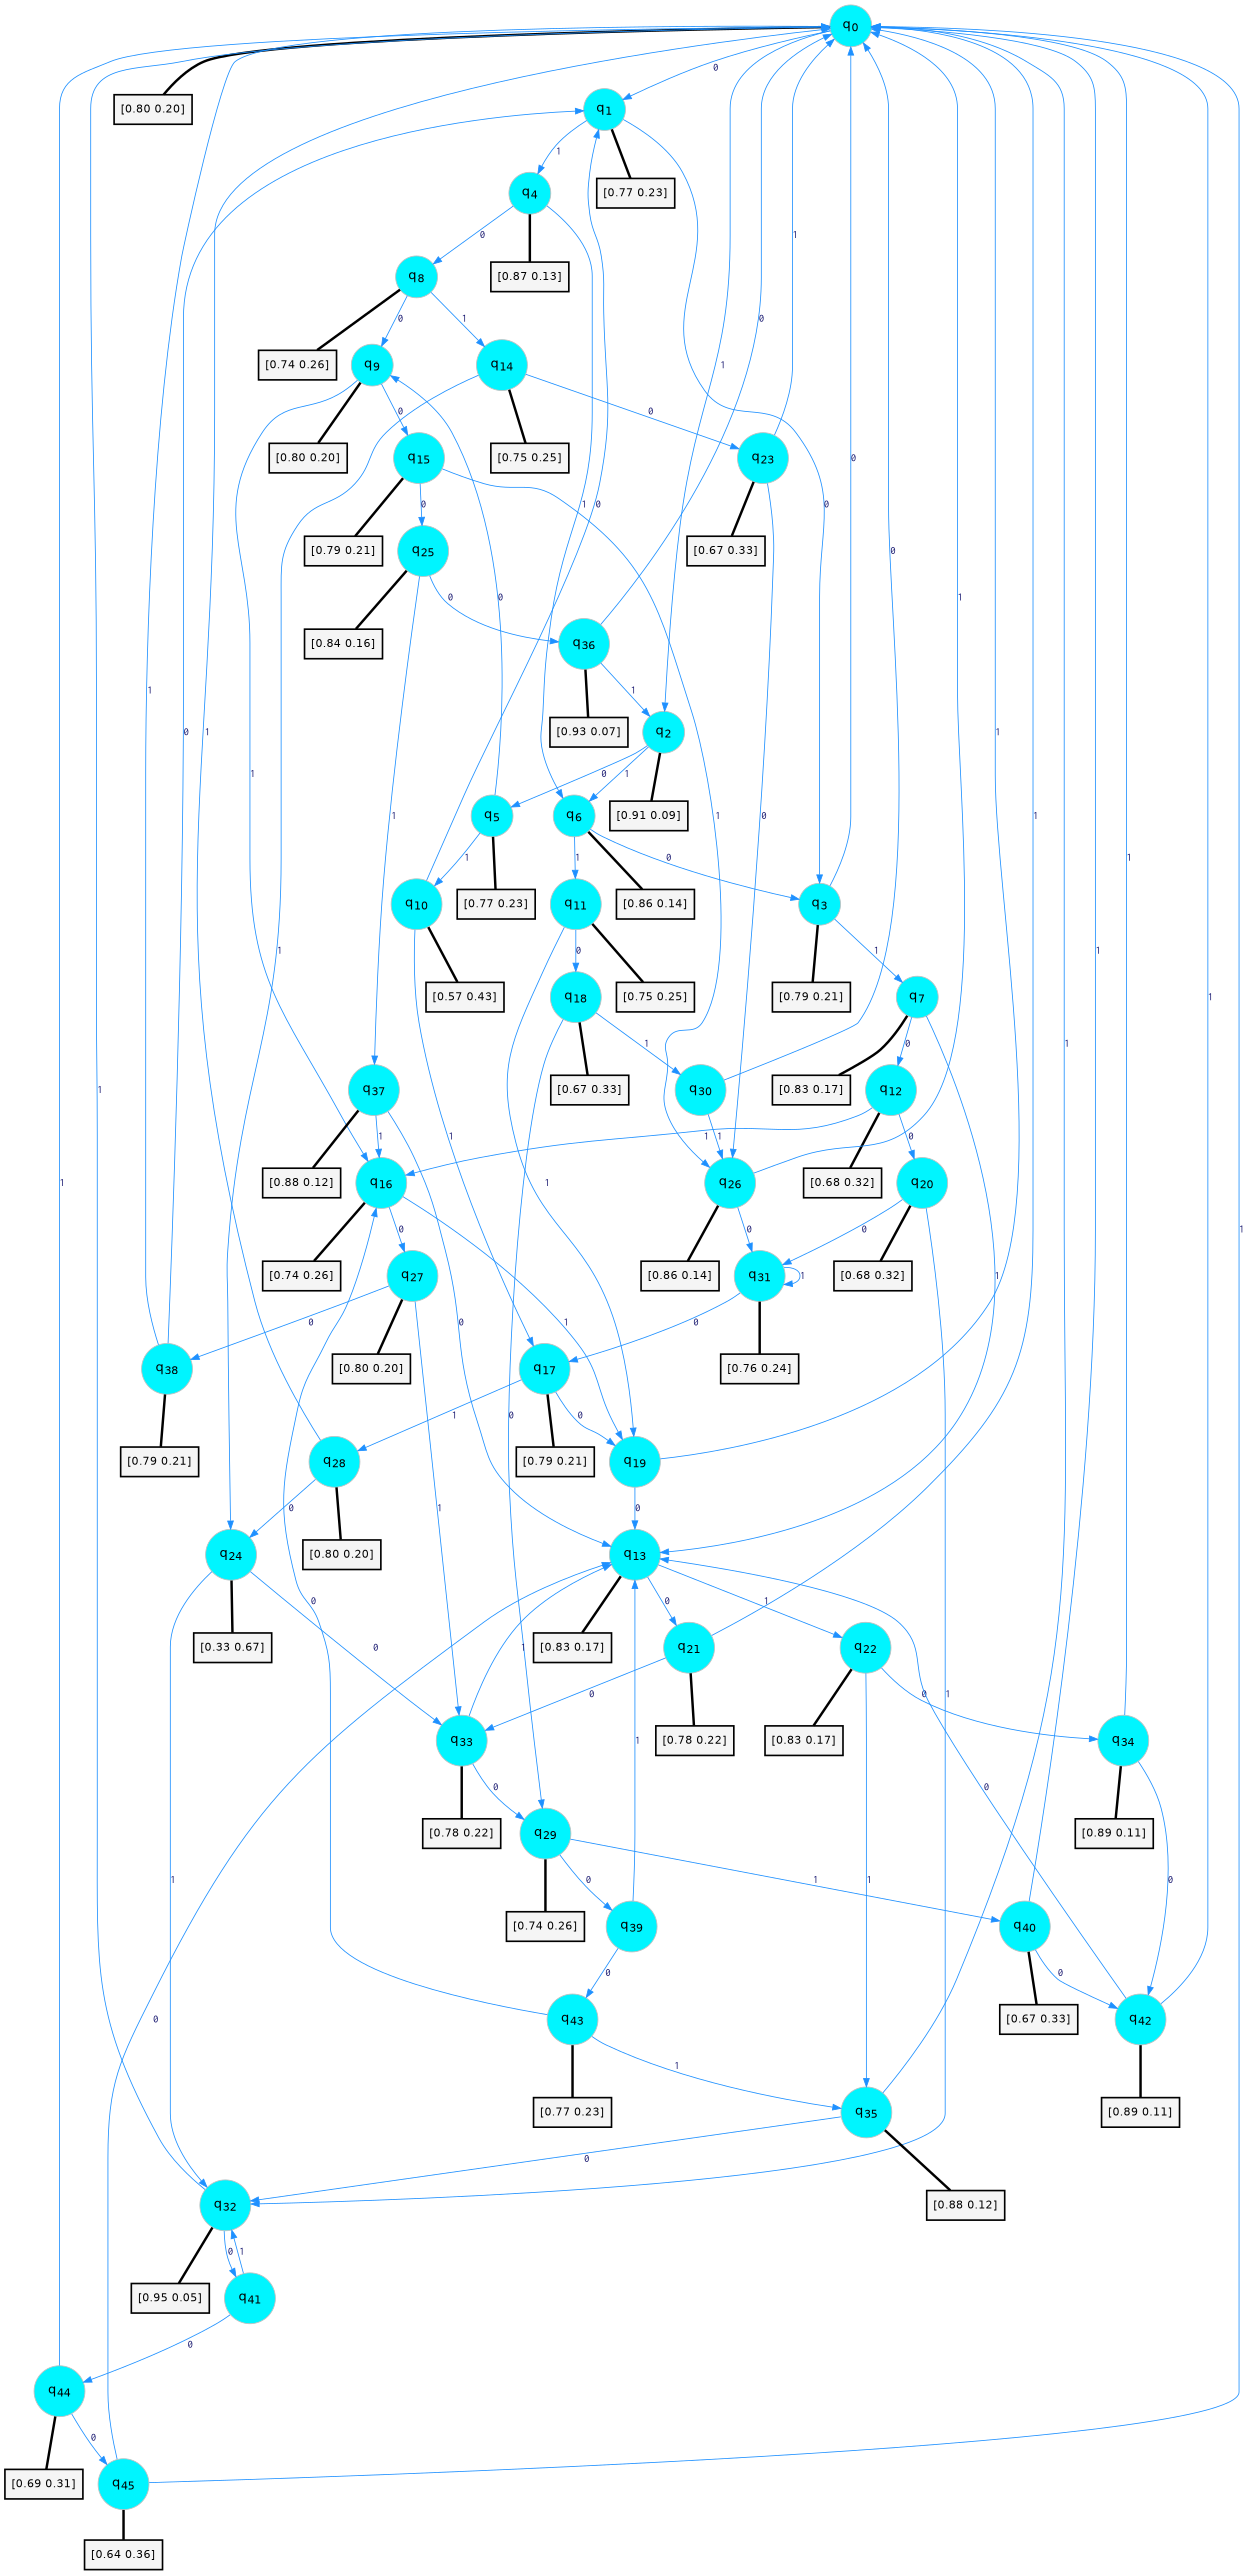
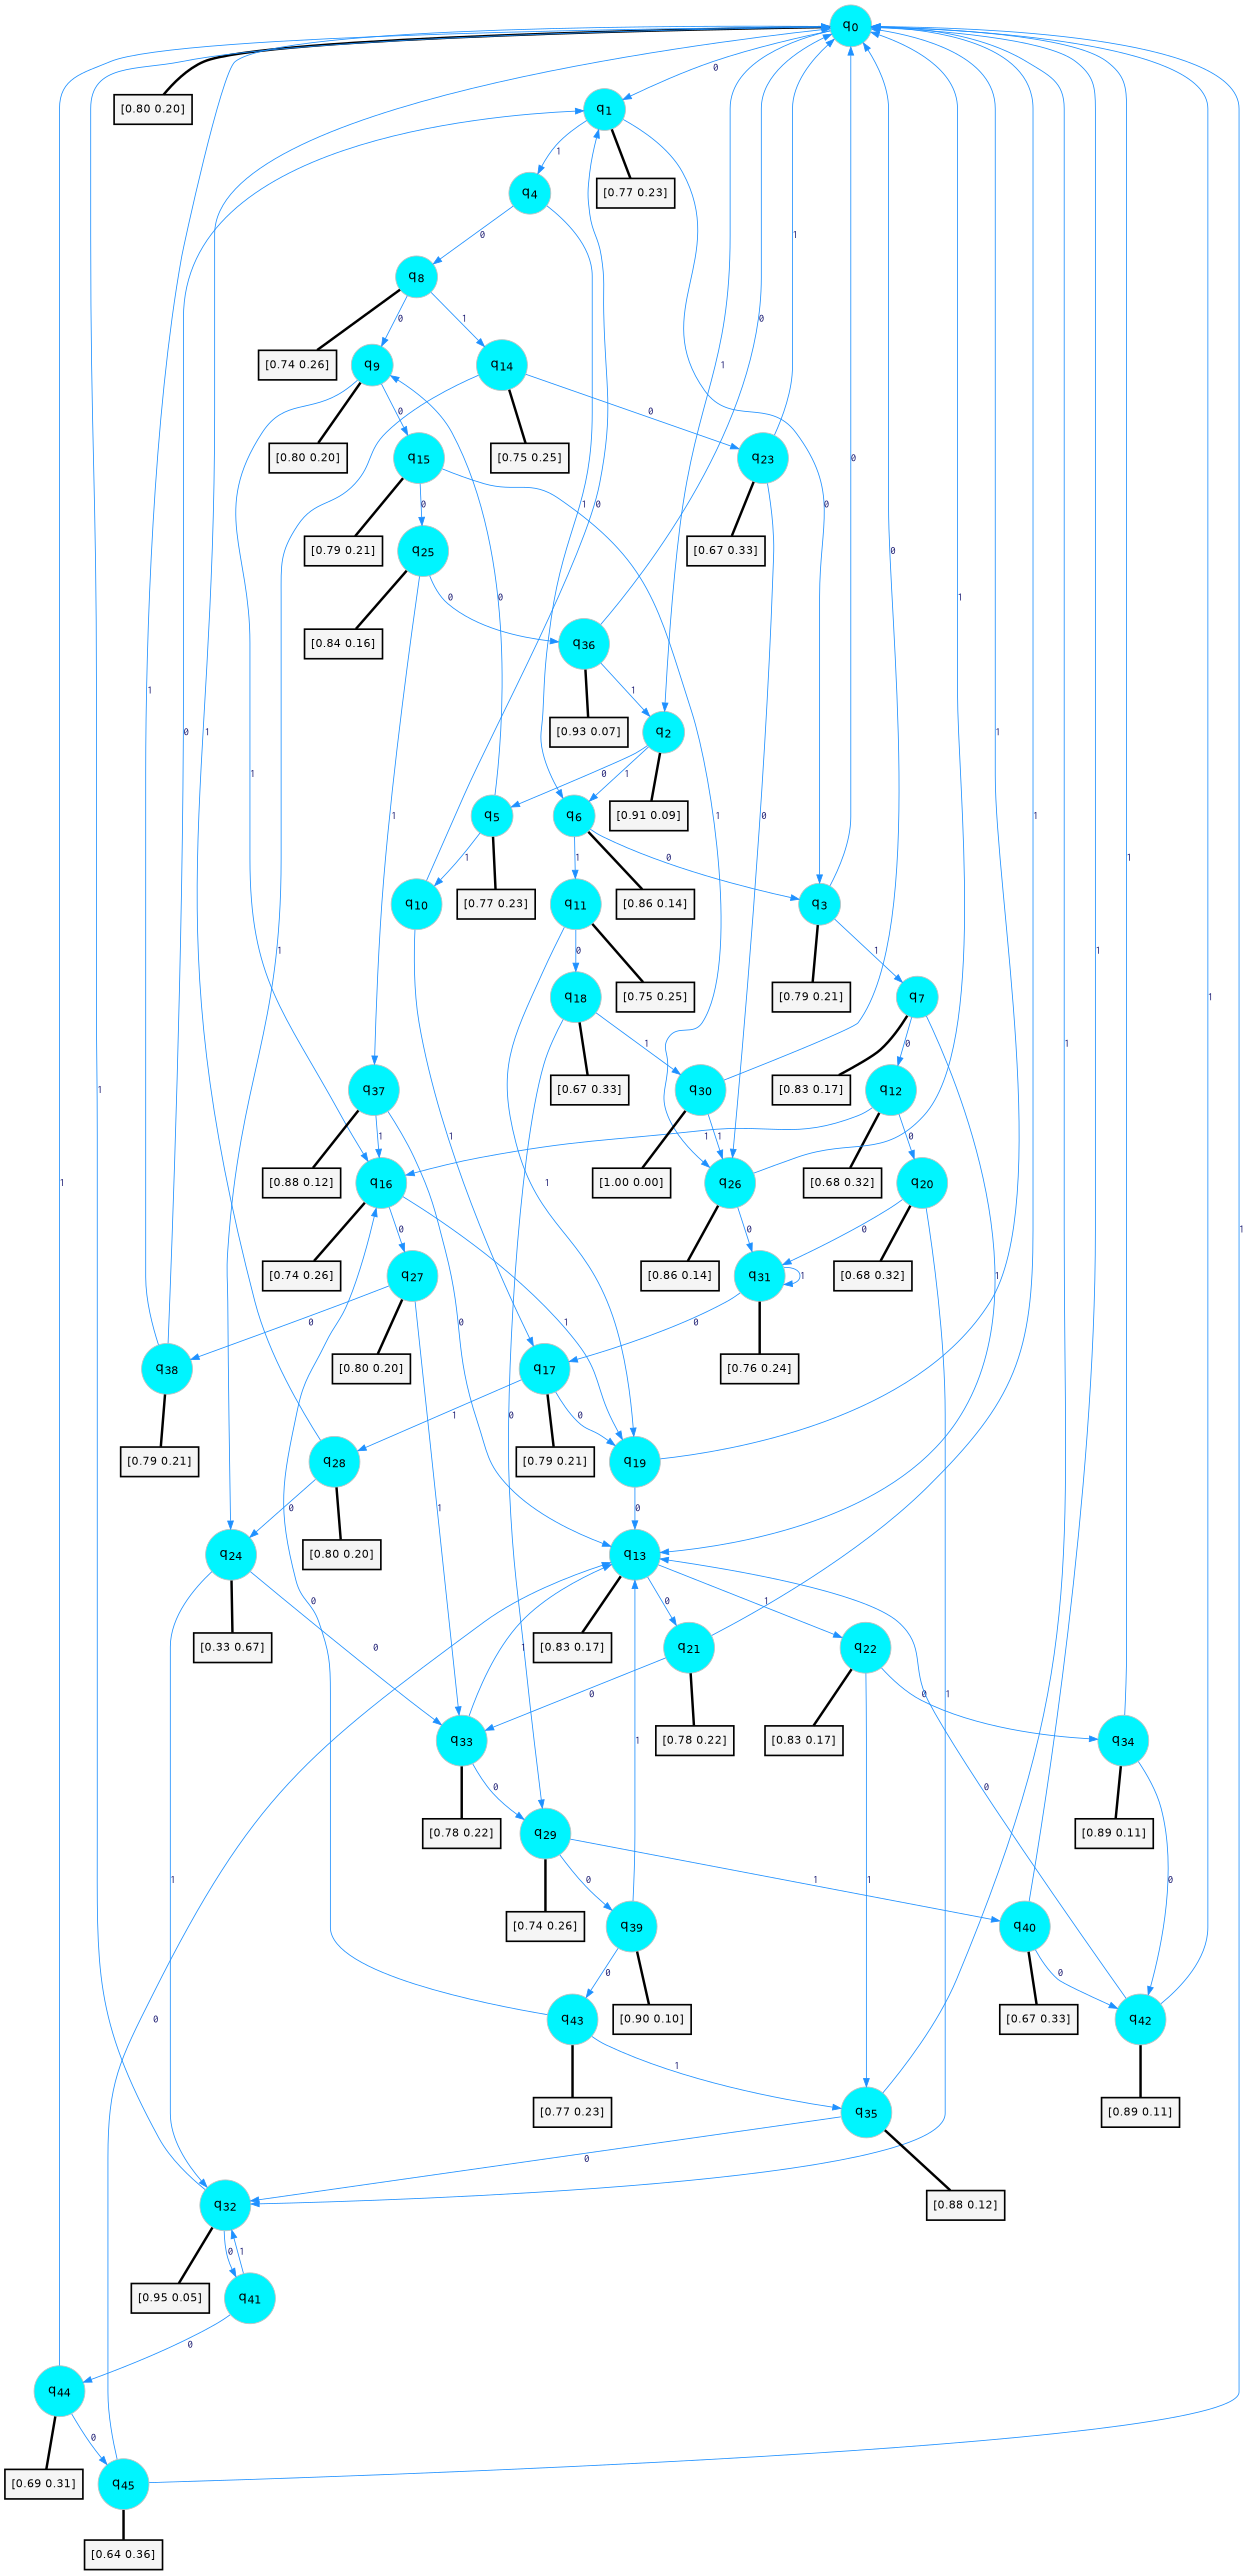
node "[0.87 0.13]": removed
node "[0.57 0.43]": removed
node "[1.00 0.00]": added
node "[0.90 0.10]": added
